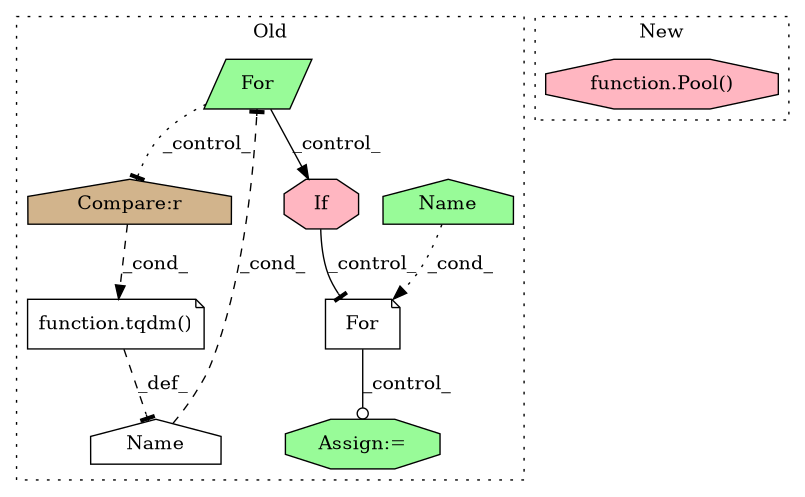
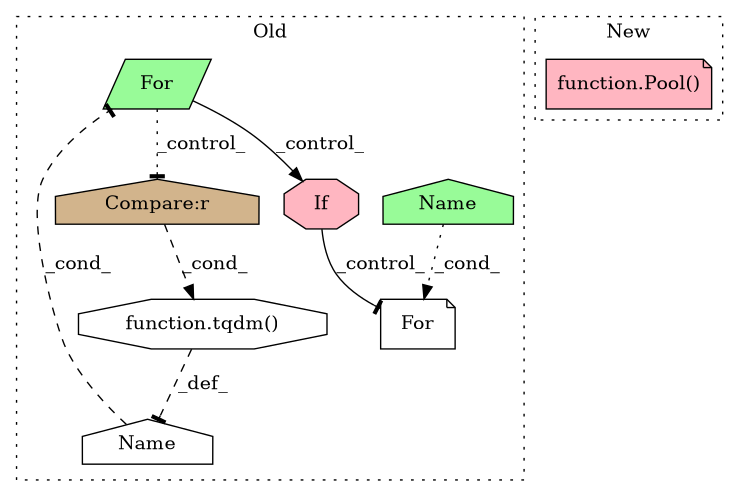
node "function.Pool()": shape octagon -> note
node "function.tqdm()": shape note -> octagon
node "Assign:=": removed
